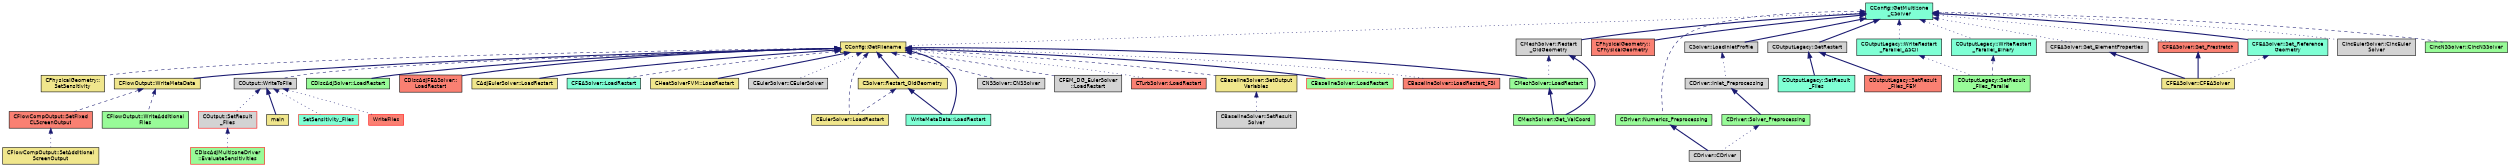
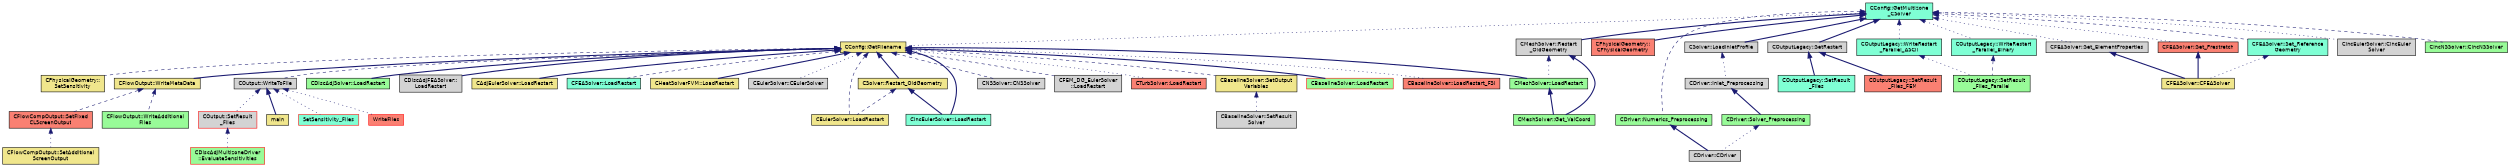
edge "CFEASolver::Set_Reference Geometry" -> "CConfig::GetMultizone _CSolver": style bold -> dashed
node "CDiscAdjFEASolver:: LoadRestart": fillcolor salmon -> lightgrey
node "WriteMetaData::LoadRestart": label "WriteMetaData::LoadRestart" -> "CIncEulerSolver::LoadRestart"
